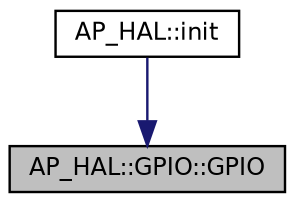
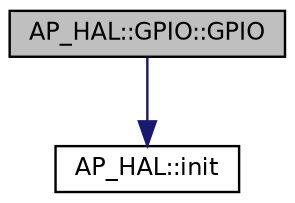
edge "AP_HAL::init" -> "AP_HAL::GPIO::GPIO": reversed
